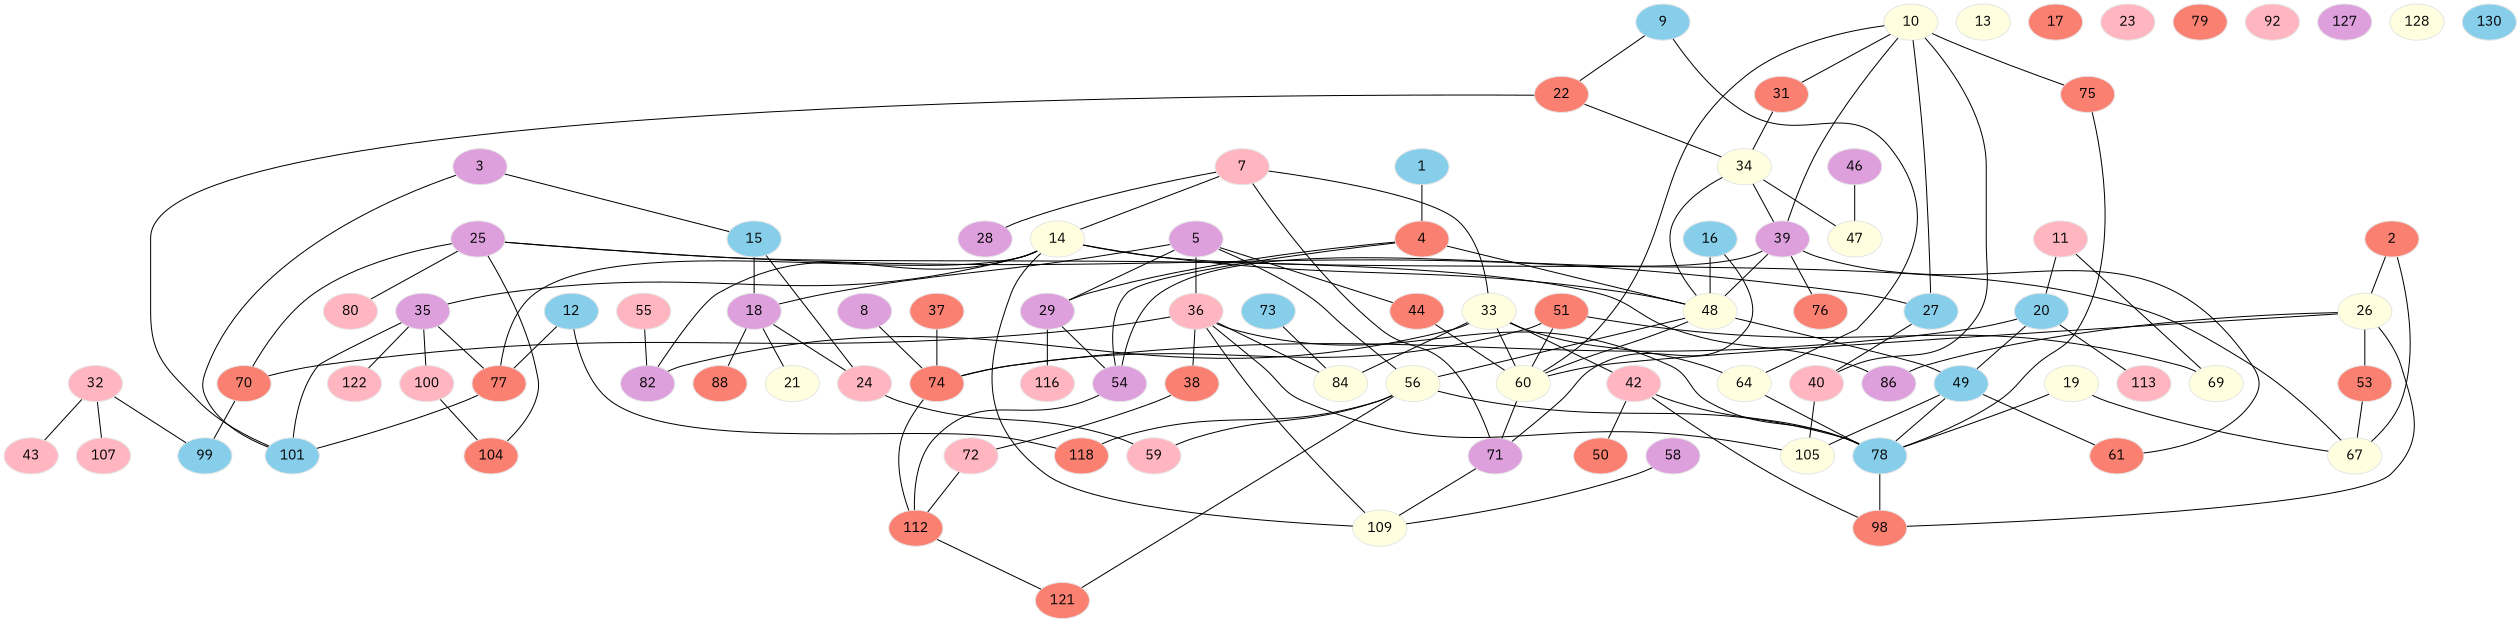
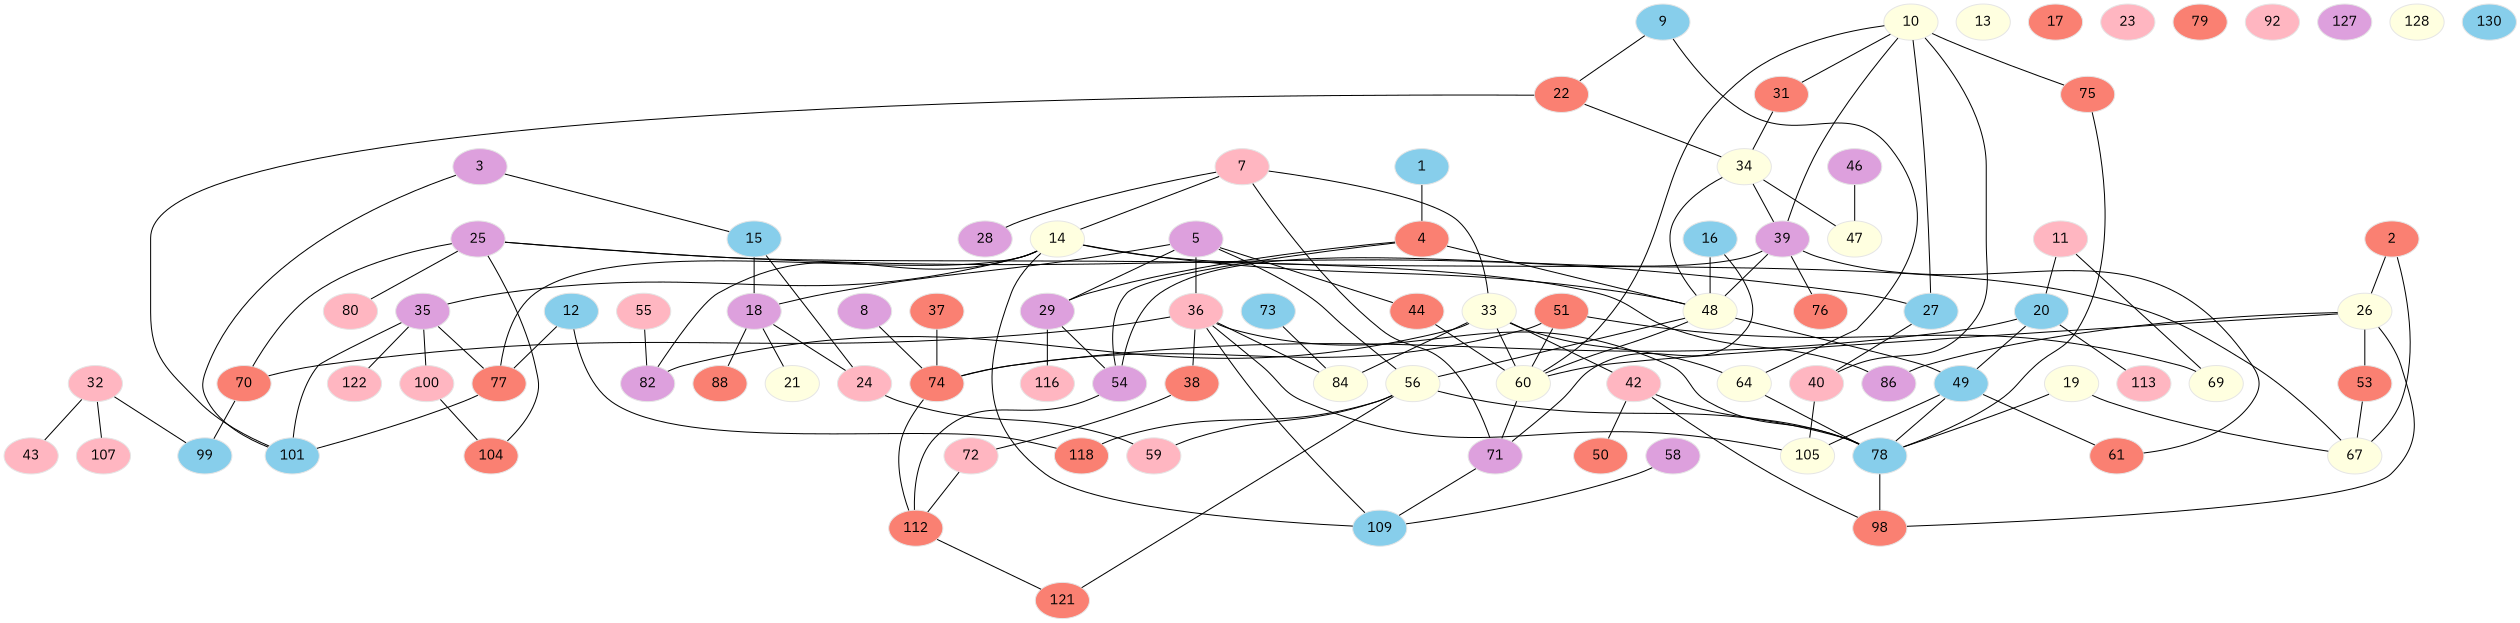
node "109": fillcolor lightyellow -> skyblue
